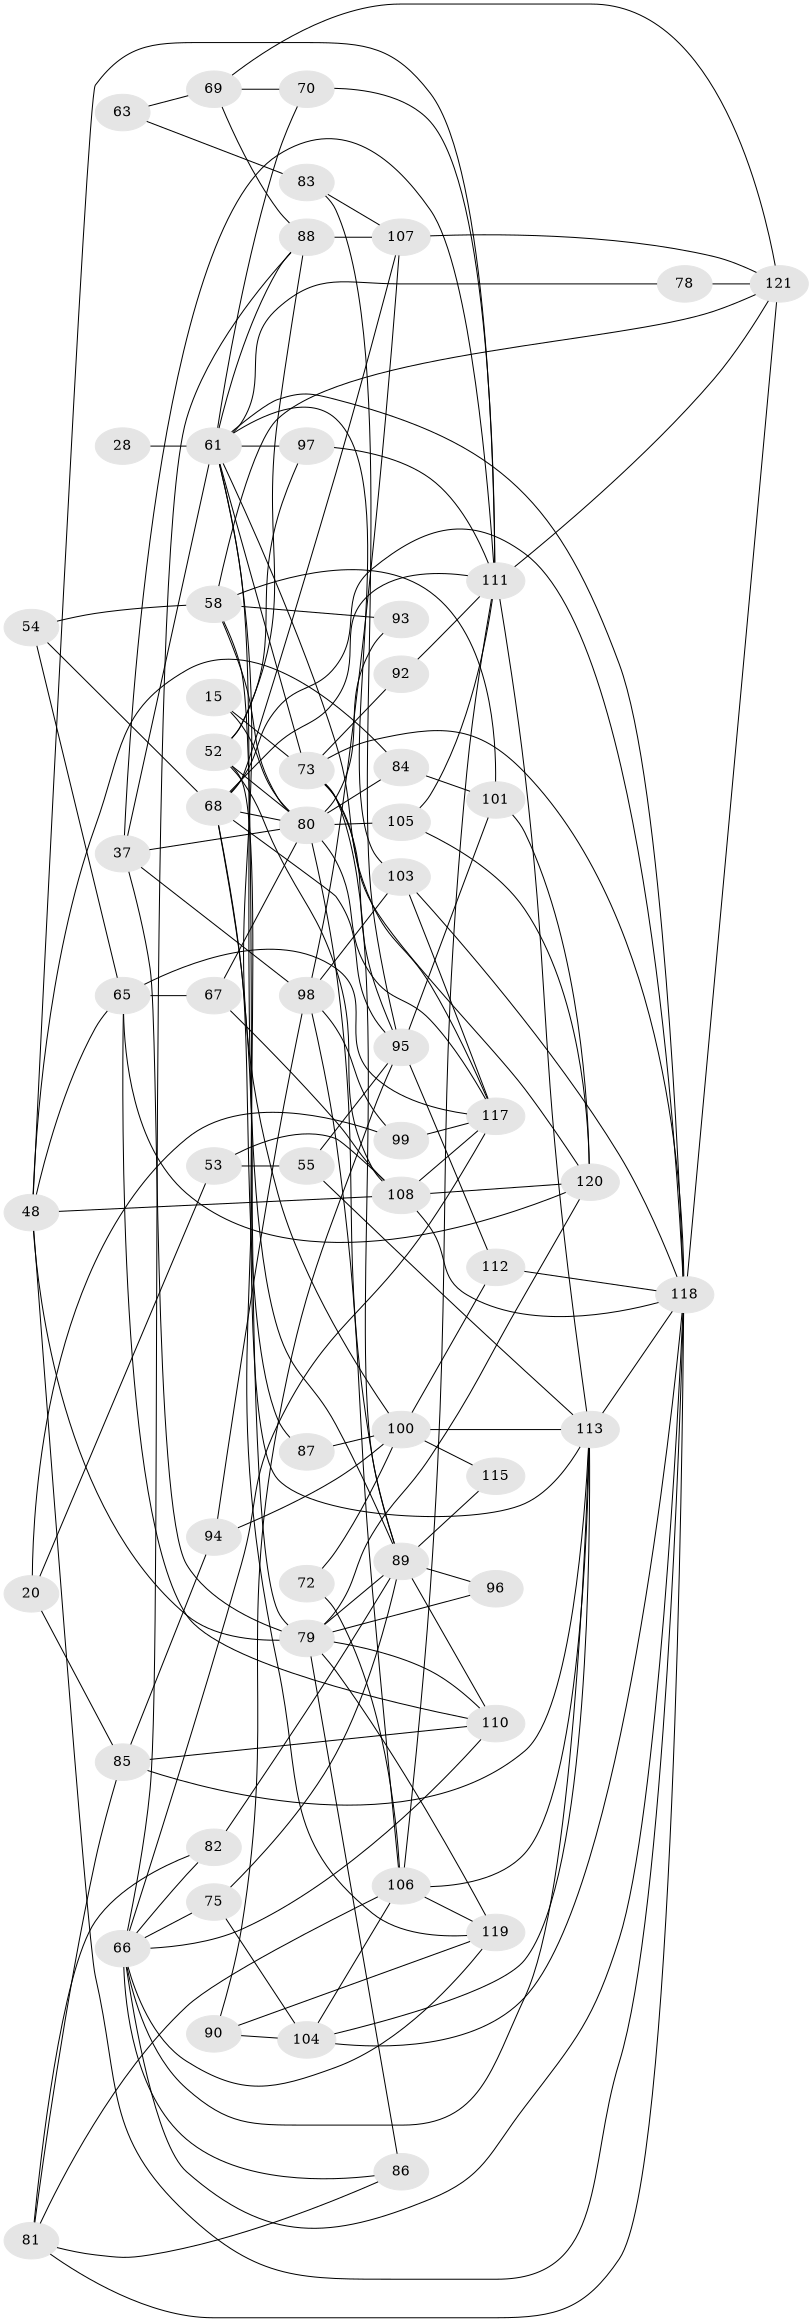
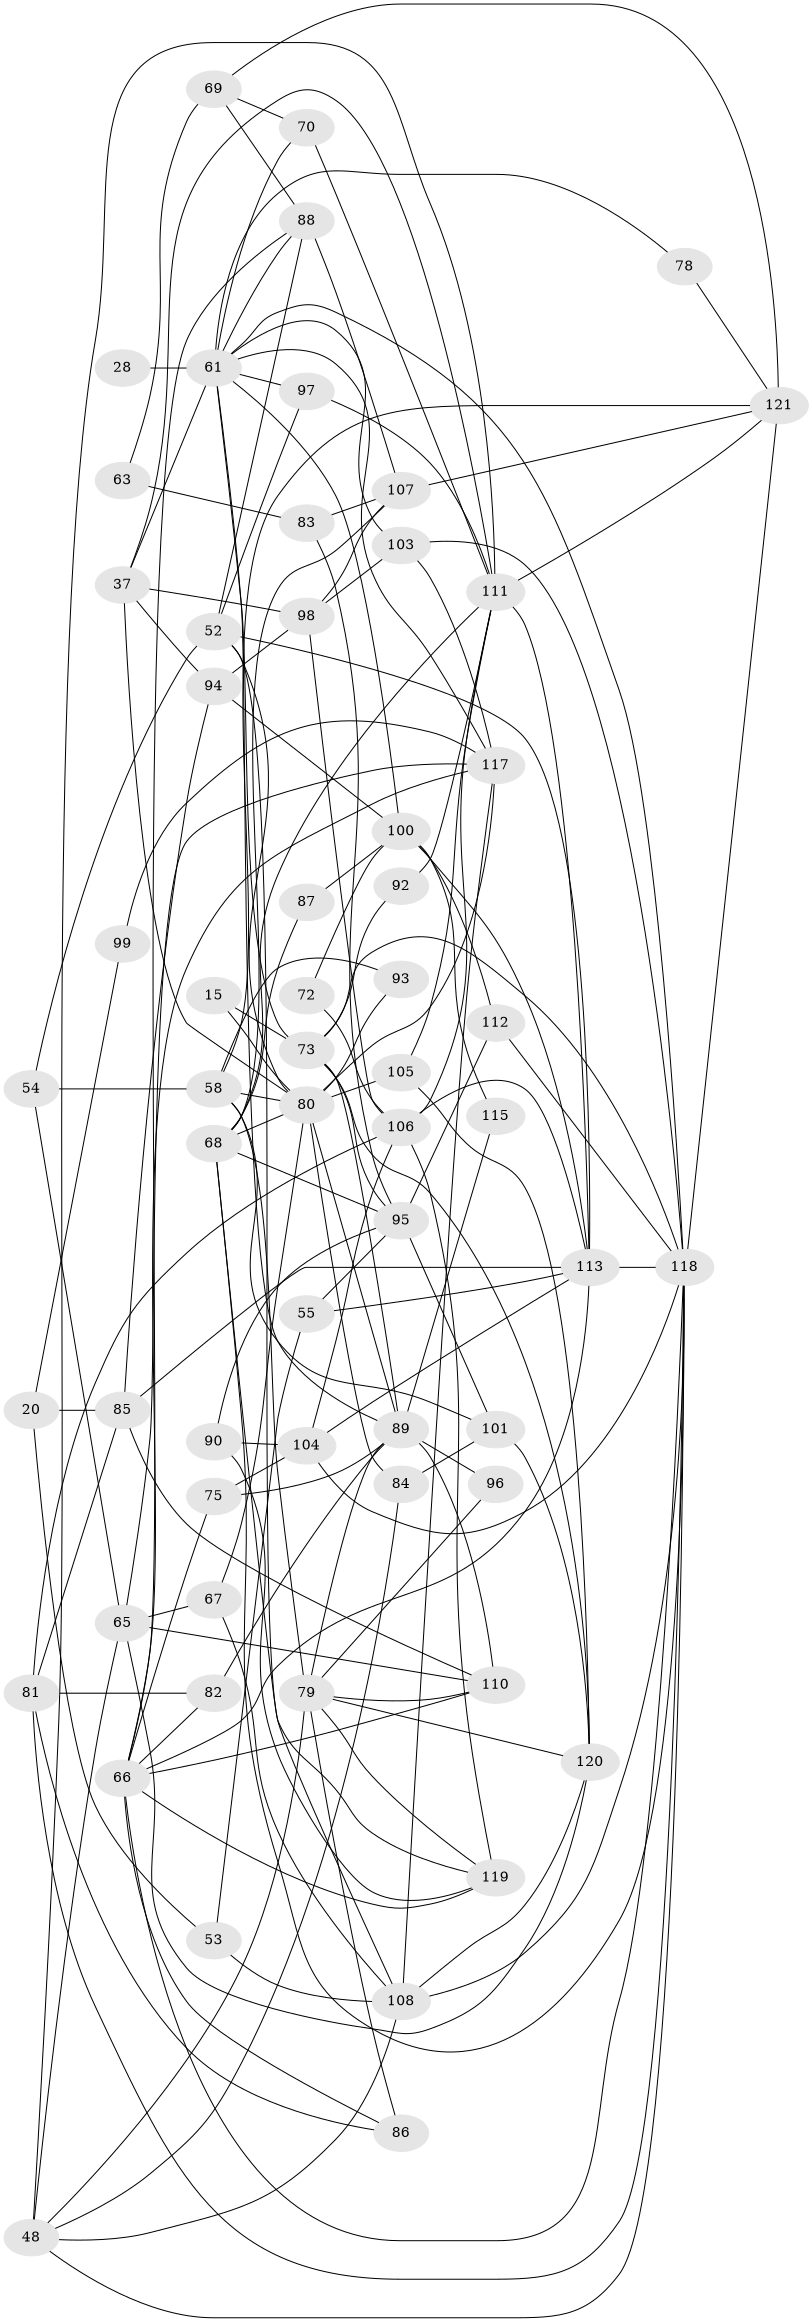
edge "54" -- "68": now "54" -- "52"
edge "98" -- "99": removed
edge "37" -- "79": now "37" -- "94"
